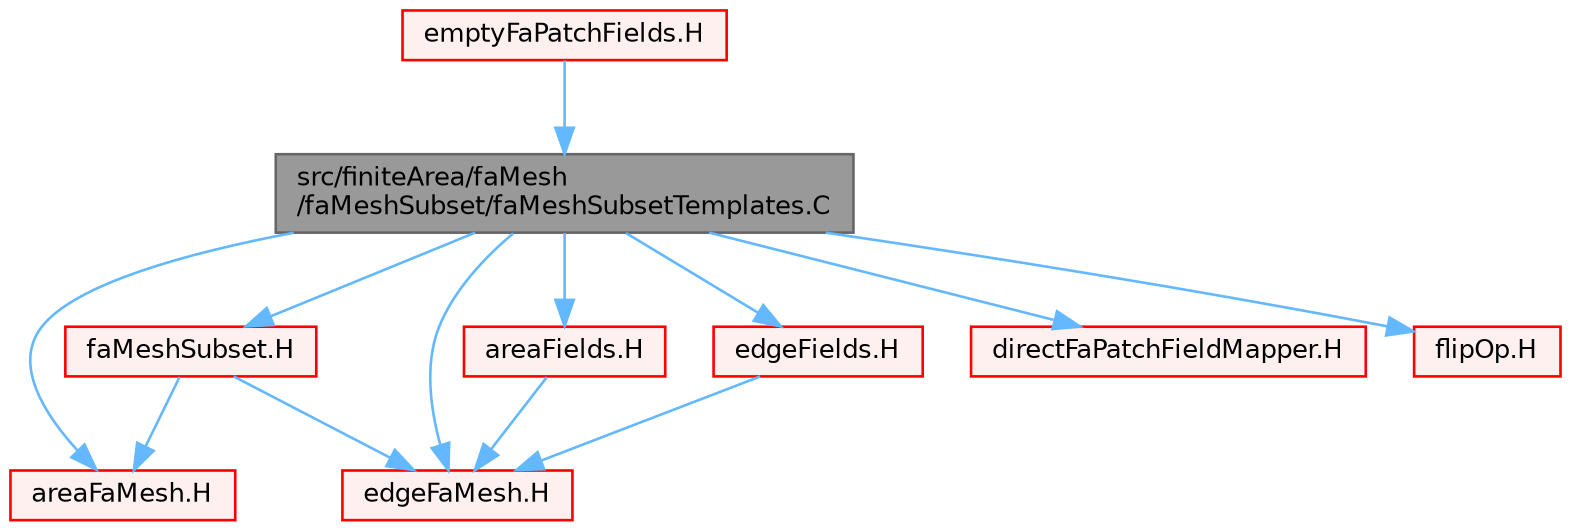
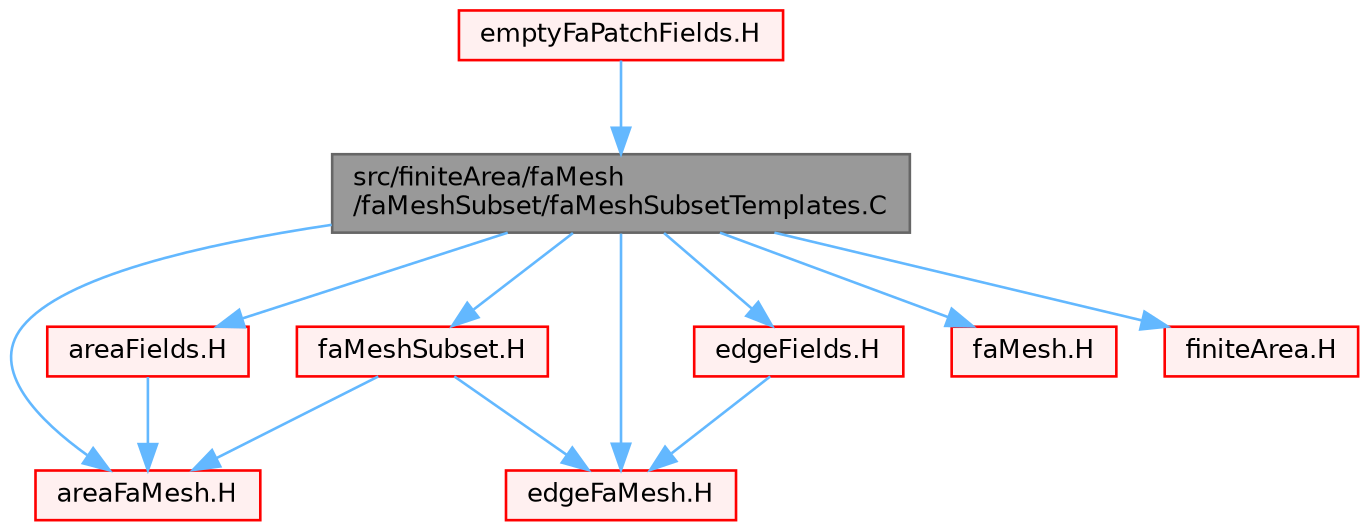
node "directFaPatchFieldMapper.H": label "directFaPatchFieldMapper.H" -> "faMesh.H"
node "flipOp.H": label "flipOp.H" -> "finiteArea.H"
edge "areaFields.H" -> "edgeFaMesh.H": now "areaFields.H" -> "areaFaMesh.H"
